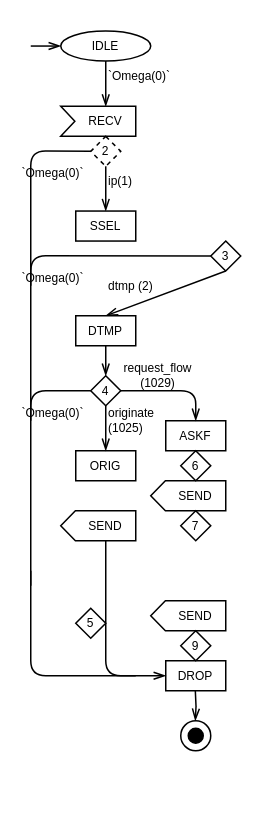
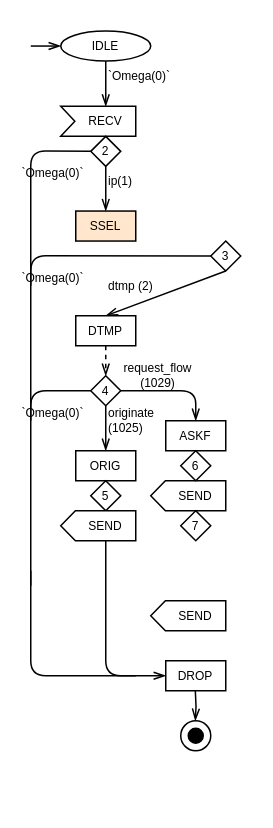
node "2": style dashed -> solid
node "SSEL": fillcolor #ffffff -> #ffe6cc
edge "DTMP" -> "4": style solid -> dashed
node "5": moved (91, 623) -> (106, 496)
node "9": removed
